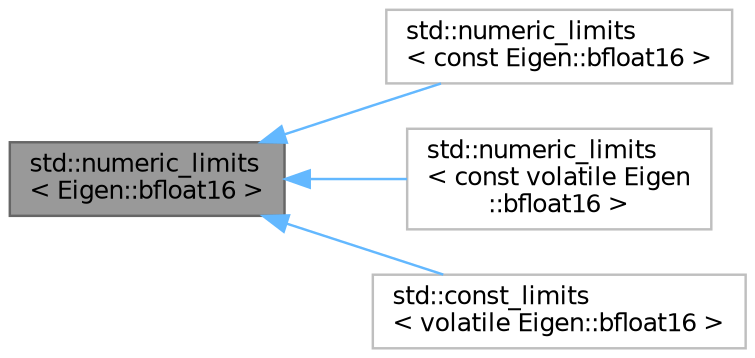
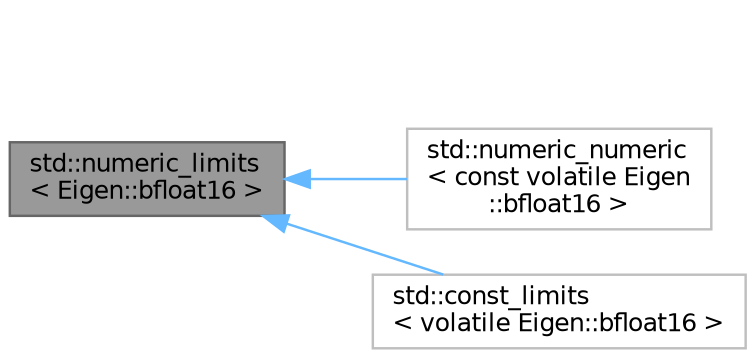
node "std::numeric_limits < const Eigen::bfloat16 >": removed
node "std::numeric_limits < const volatile Eigen ::bfloat16 >": label "std::numeric_limits < const volatile Eigen ::bfloat16 >" -> "std::numeric_numeric < const volatile Eigen ::bfloat16 >"
